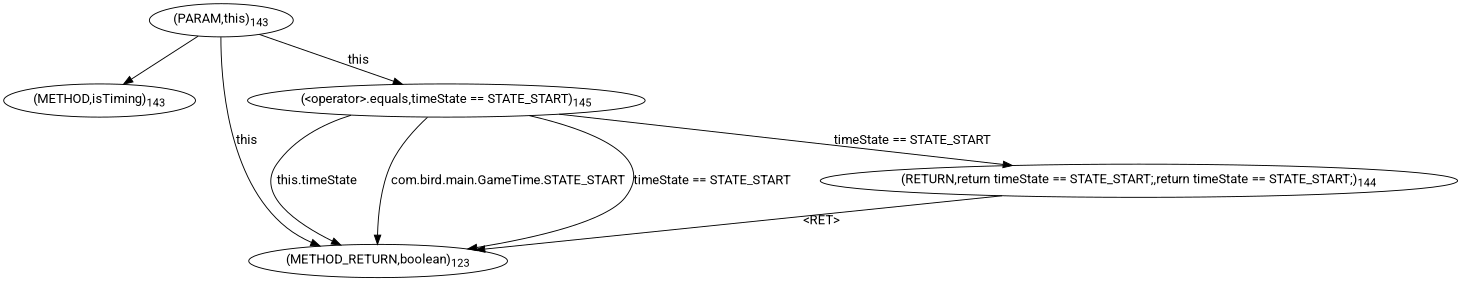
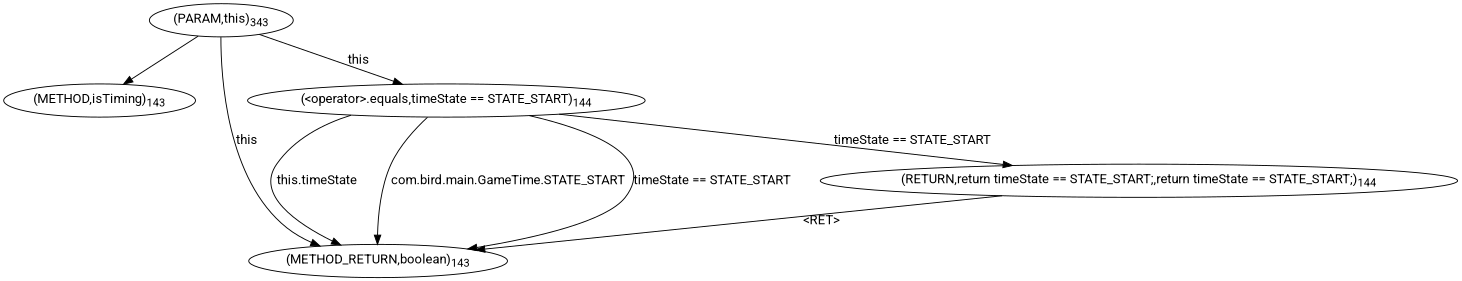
node "(PARAM,this)": text "143" -> "343"
node "(<operator>.equals,timeState == STATE_START)": text "145" -> "144"
node "(METHOD_RETURN,boolean)": text "123" -> "143"
